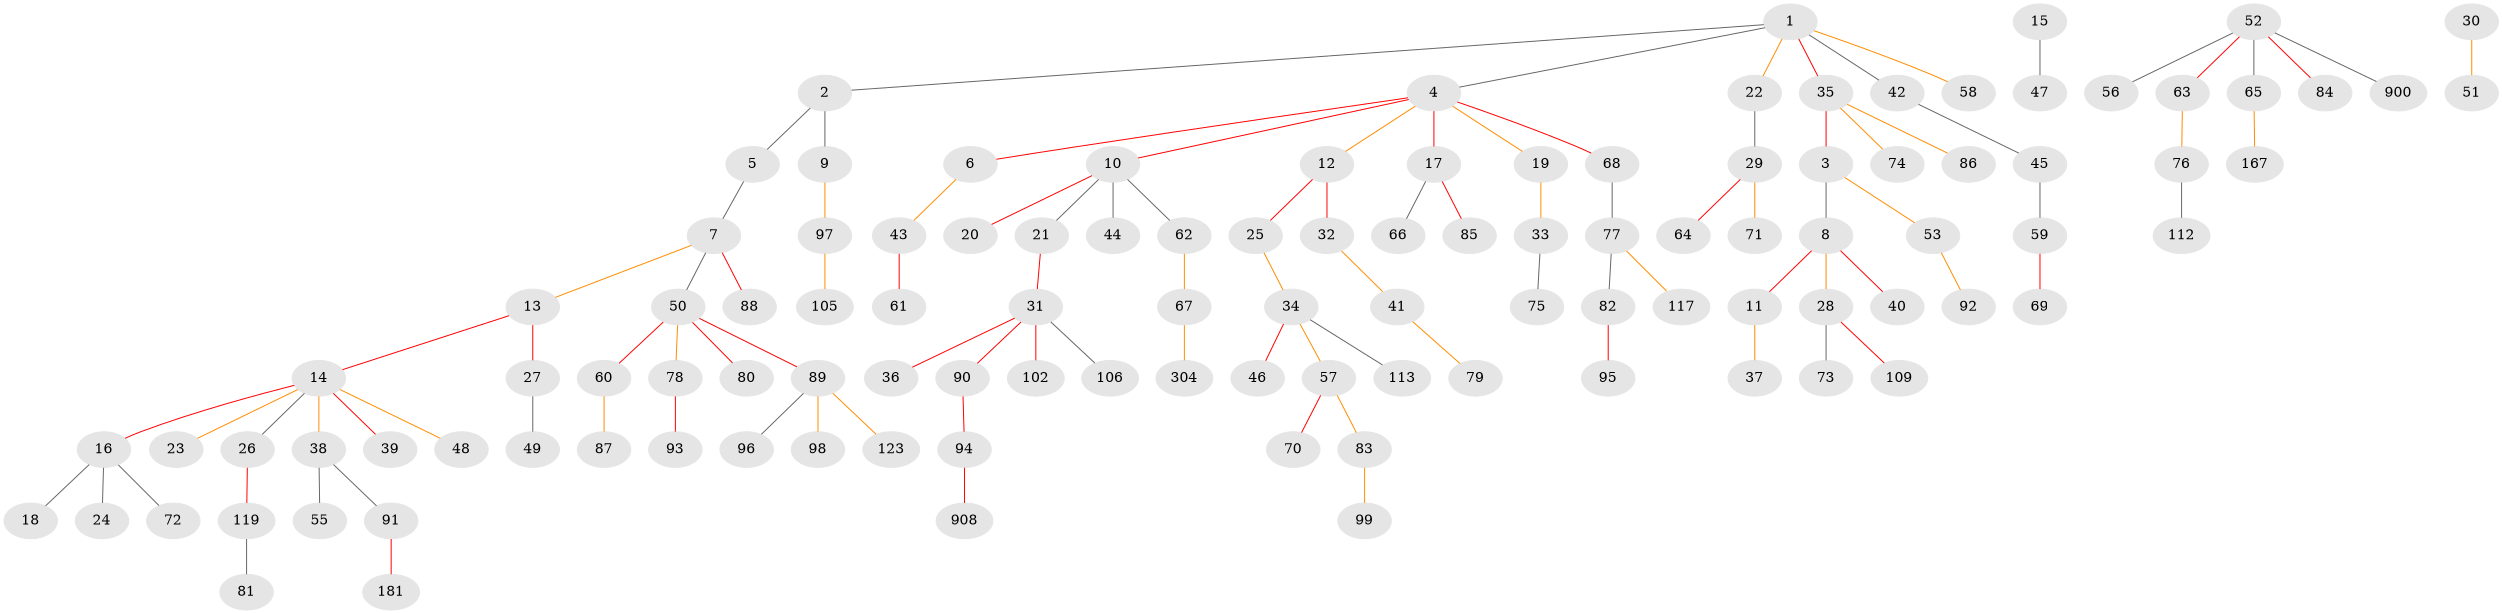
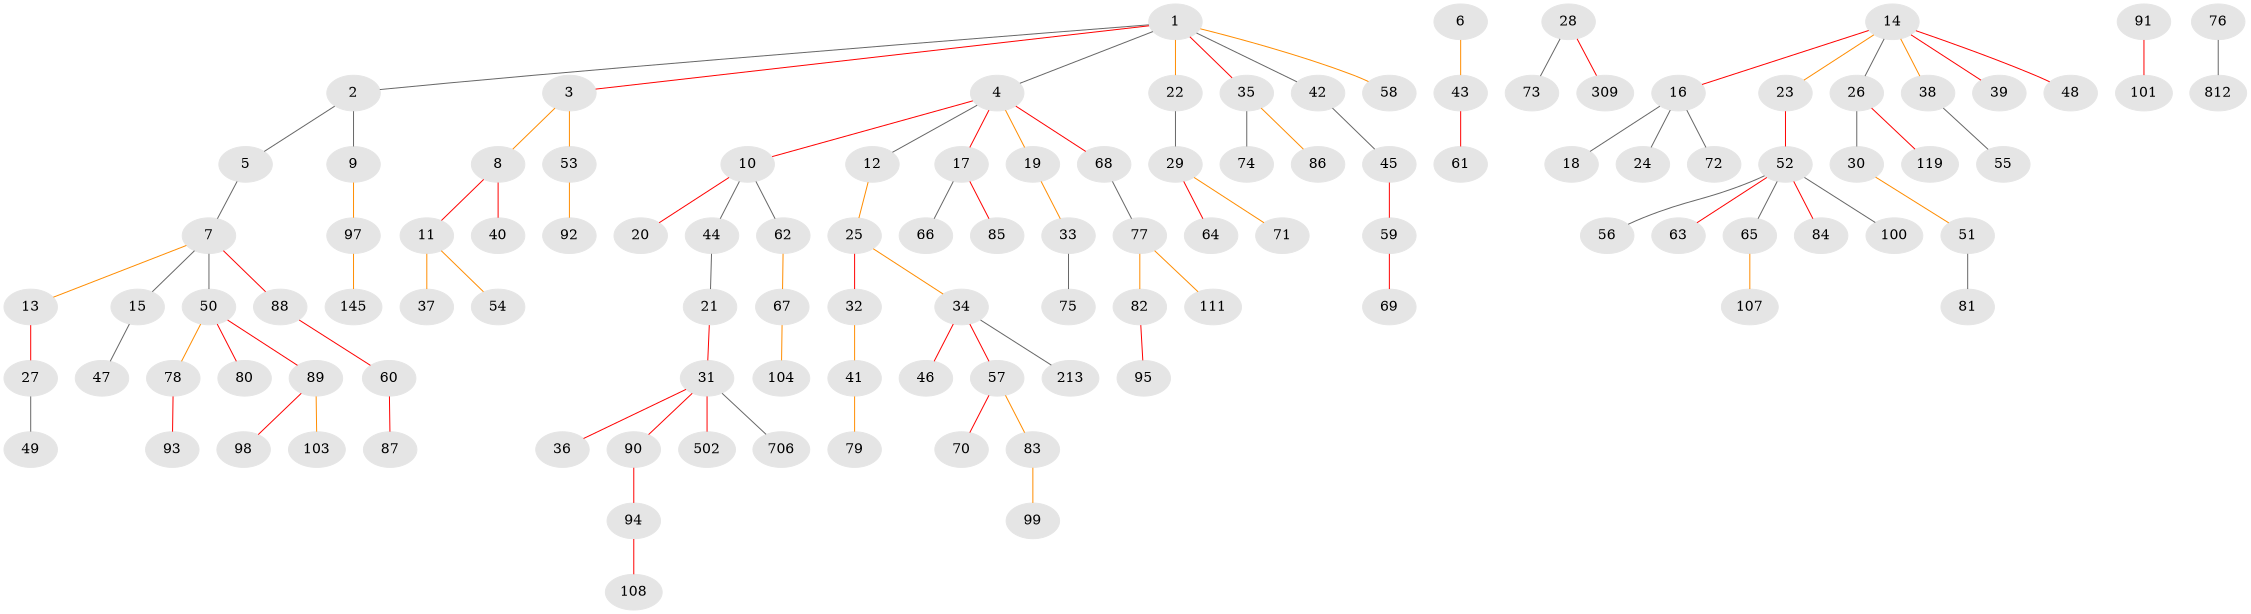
node "900": label "900" -> "100"
edge "4" -- "6": removed
edge "4" -- "12": color darkorange -> gray40
edge "23" -- "52": added
edge "35" -- "3": now "1" -- "3"
edge "26" -- "30": added
edge "35" -- "74": color darkorange -> gray40
edge "63" -- "76": removed
node "167": label "167" -> "107"
edge "10" -- "21": now "44" -- "21"
edge "12" -- "25": color red -> darkorange
edge "12" -- "32": now "25" -- "32"
edge "3" -- "8": color gray40 -> darkorange
edge "45" -- "59": color gray40 -> red
node "112": label "112" -> "812"
edge "7" -- "15": added
edge "77" -- "82": color gray40 -> darkorange
edge "8" -- "28": removed
node "54": added
node "105": label "105" -> "145"
node "117": label "117" -> "111"
edge "13" -- "14": removed
edge "50" -- "60": now "88" -- "60"
edge "34" -- "57": color darkorange -> red
node "102": label "102" -> "502"
node "106": label "106" -> "706"
node "304": label "304" -> "104"
node "113": label "113" -> "213"
node "109": label "109" -> "309"
edge "14" -- "48": color darkorange -> red
edge "60" -- "87": color darkorange -> red
edge "89" -- "98": color darkorange -> red
node "96": removed
node "123": label "123" -> "103"
edge "38" -- "91": removed
node "908": label "908" -> "108"
edge "119" -- "81": now "51" -- "81"
node "181": label "181" -> "101"
